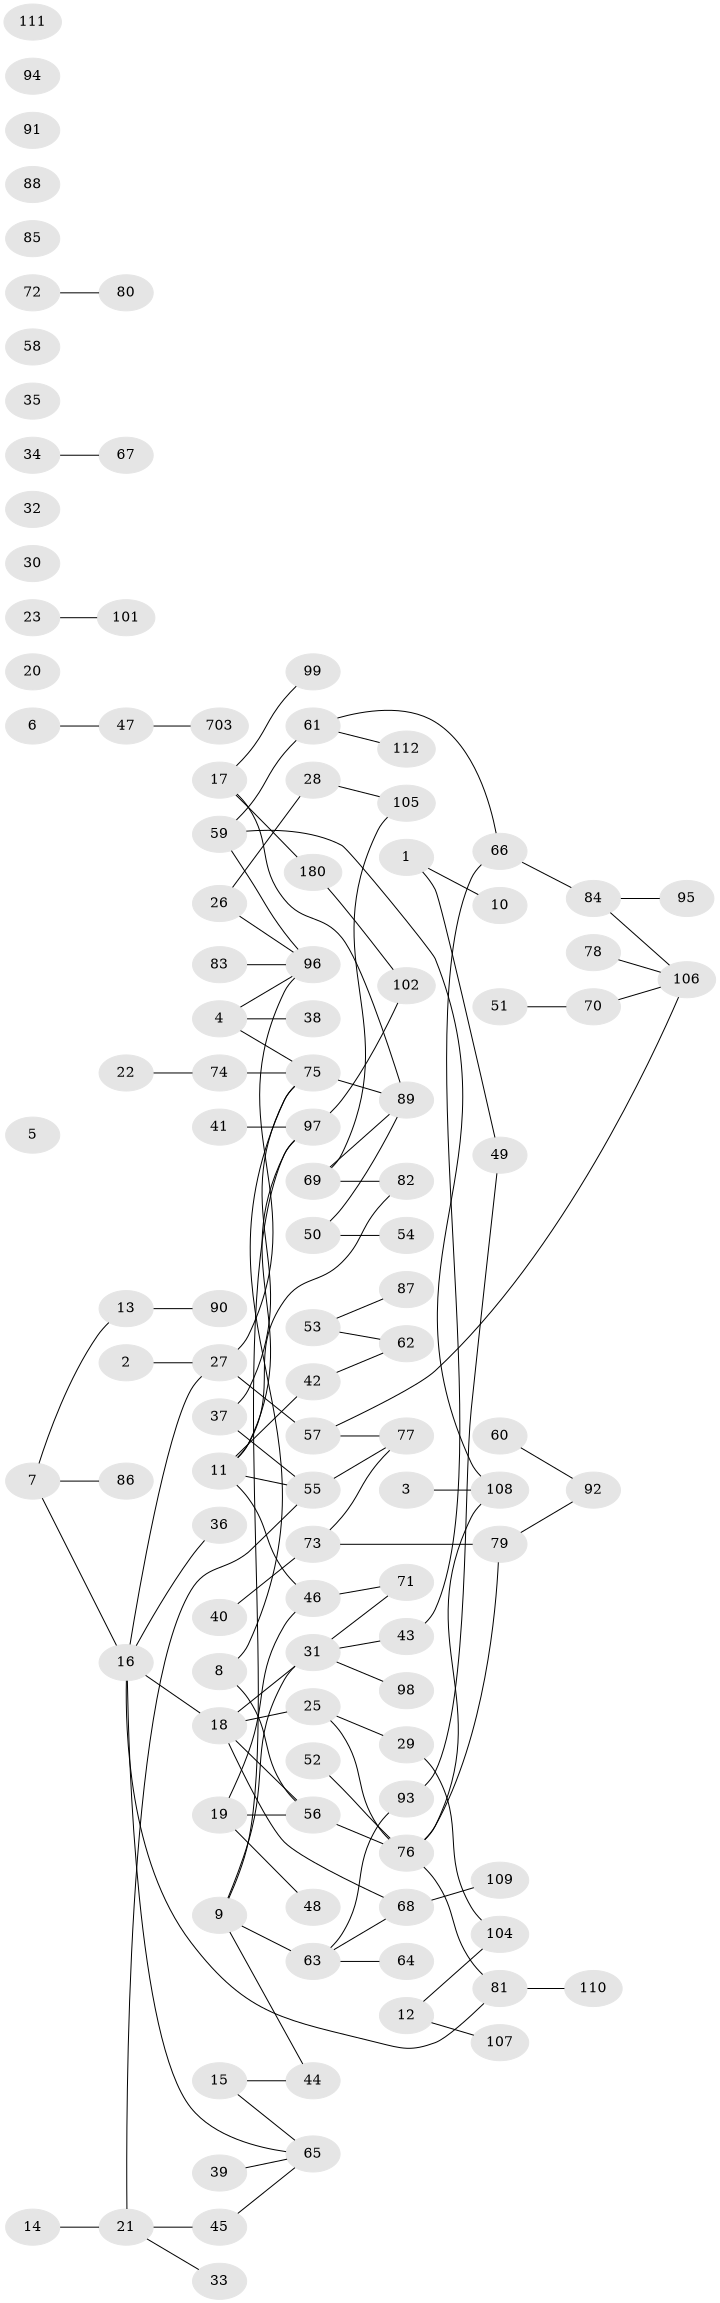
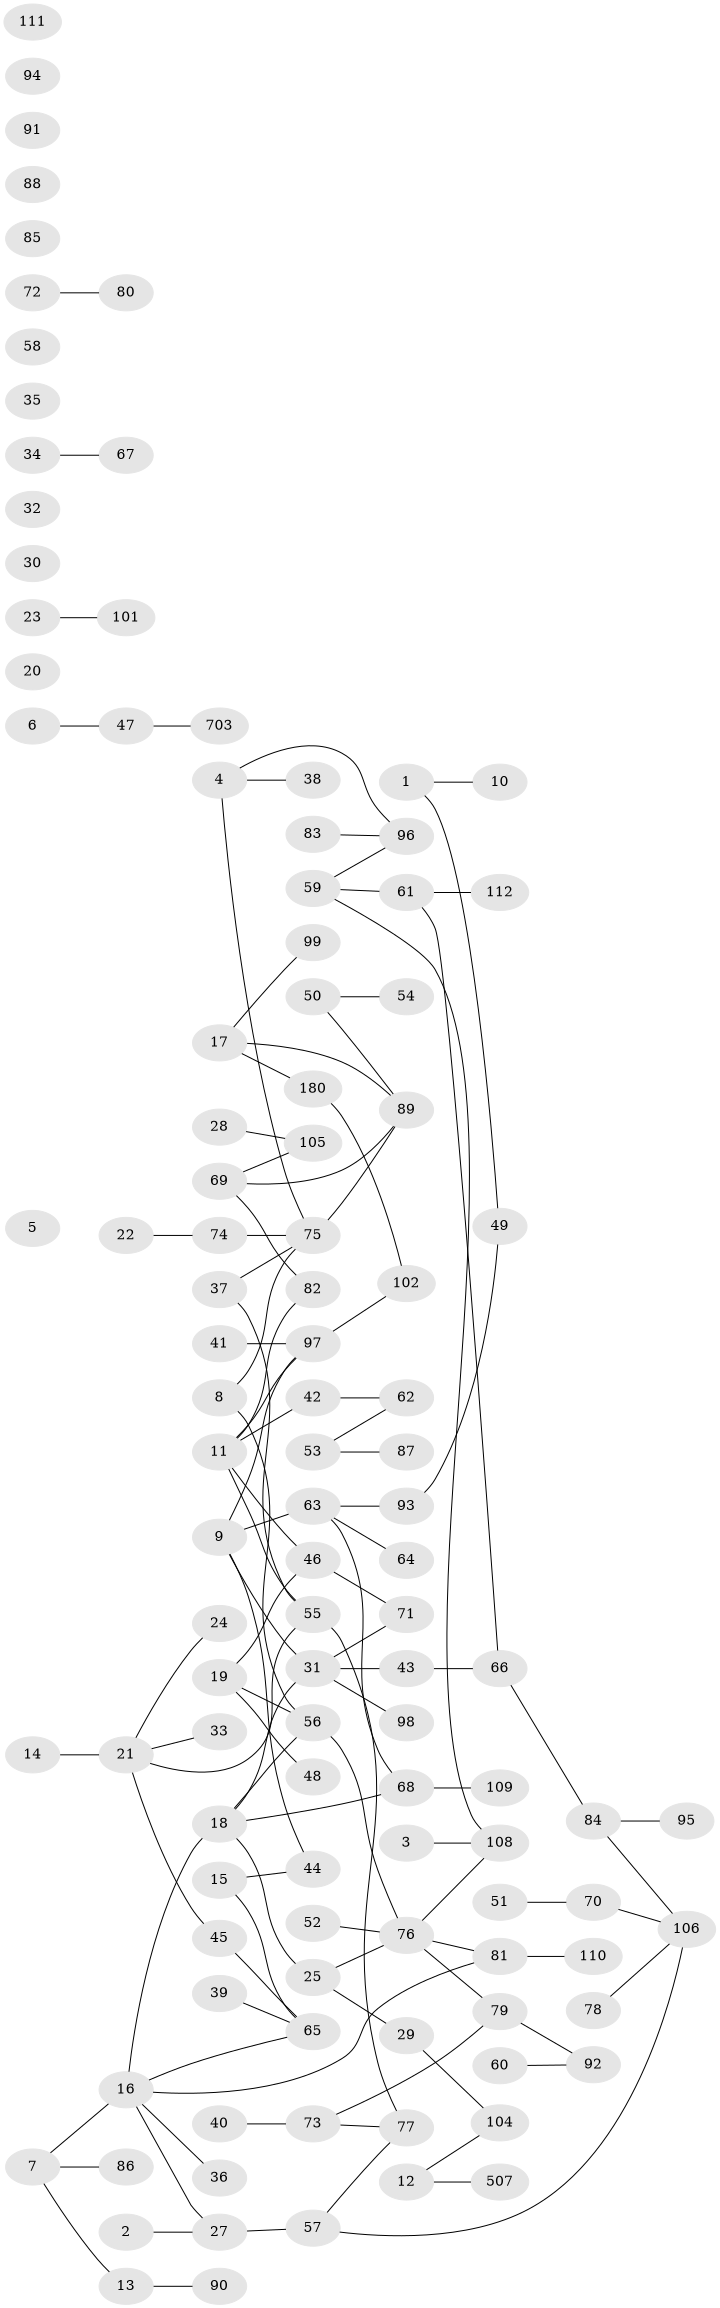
node "26": removed
edge "96" -- "27": removed
node "24": added
node "107": label "107" -> "507"
